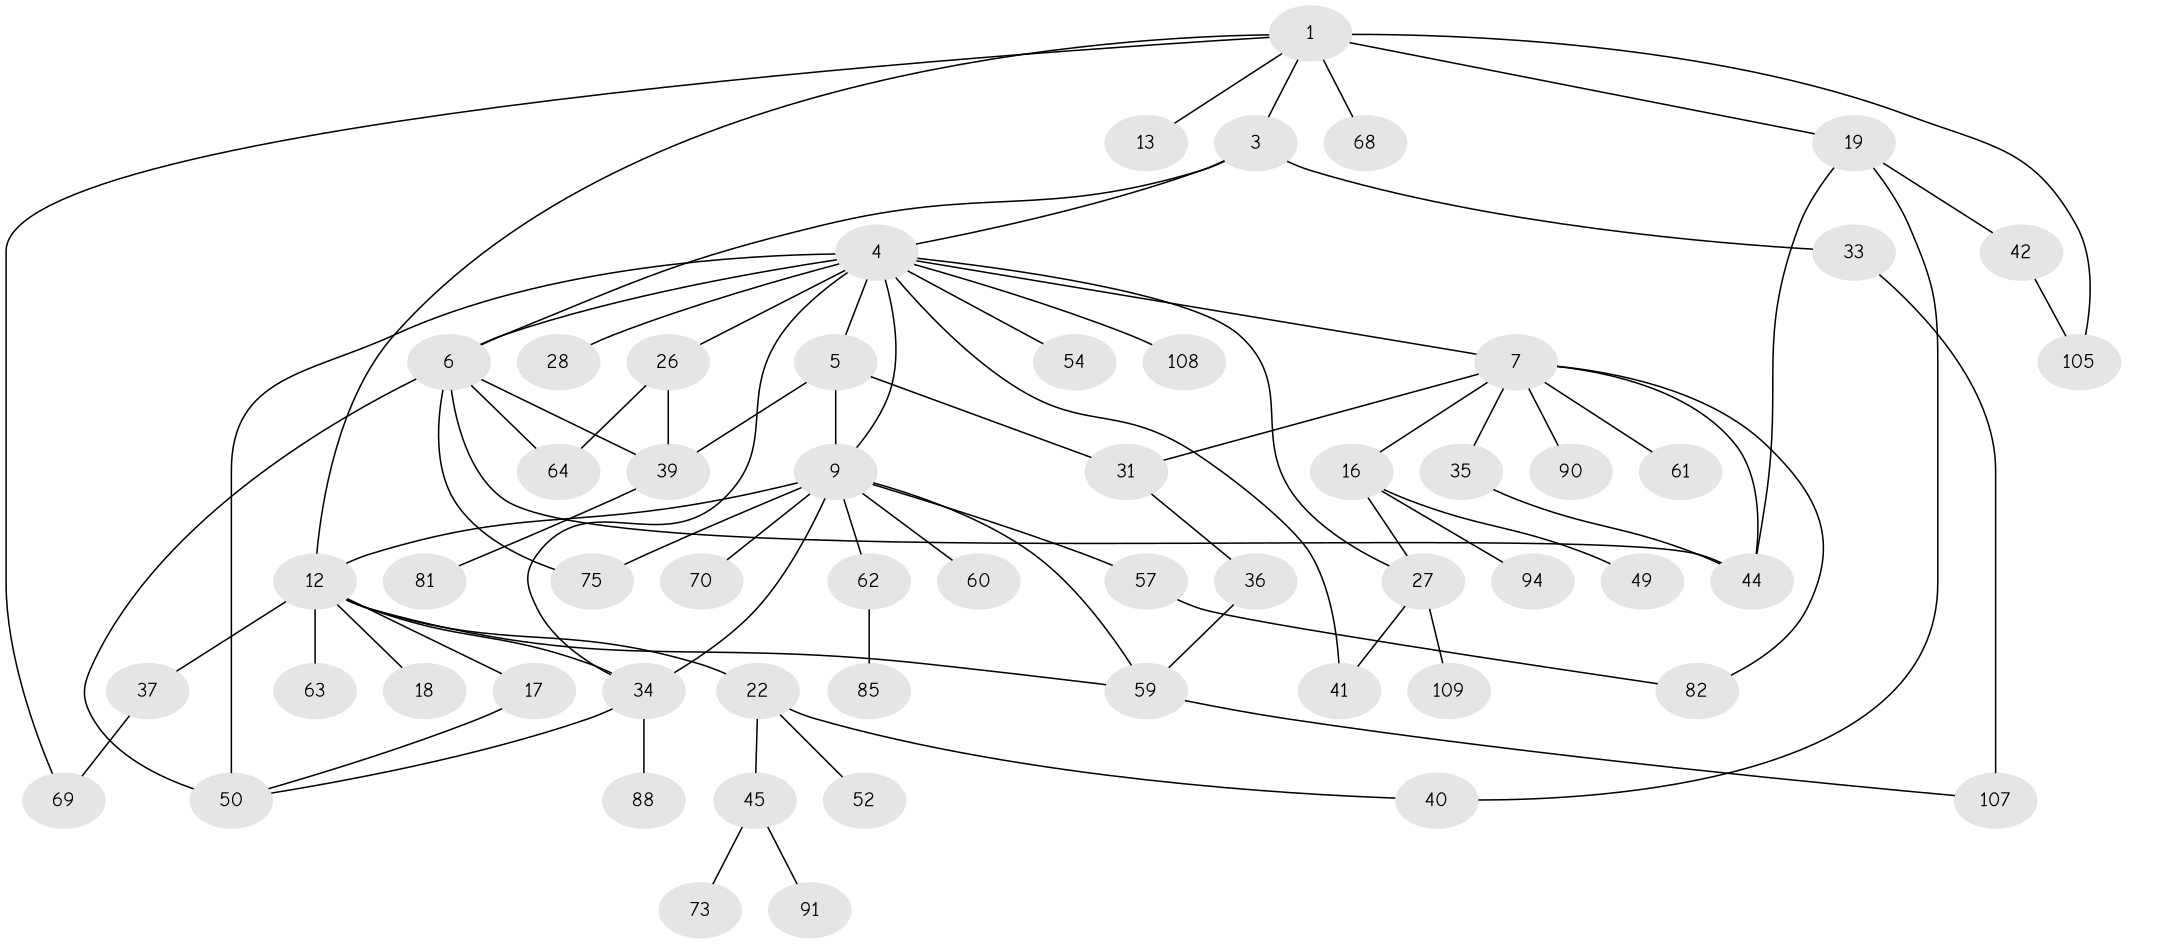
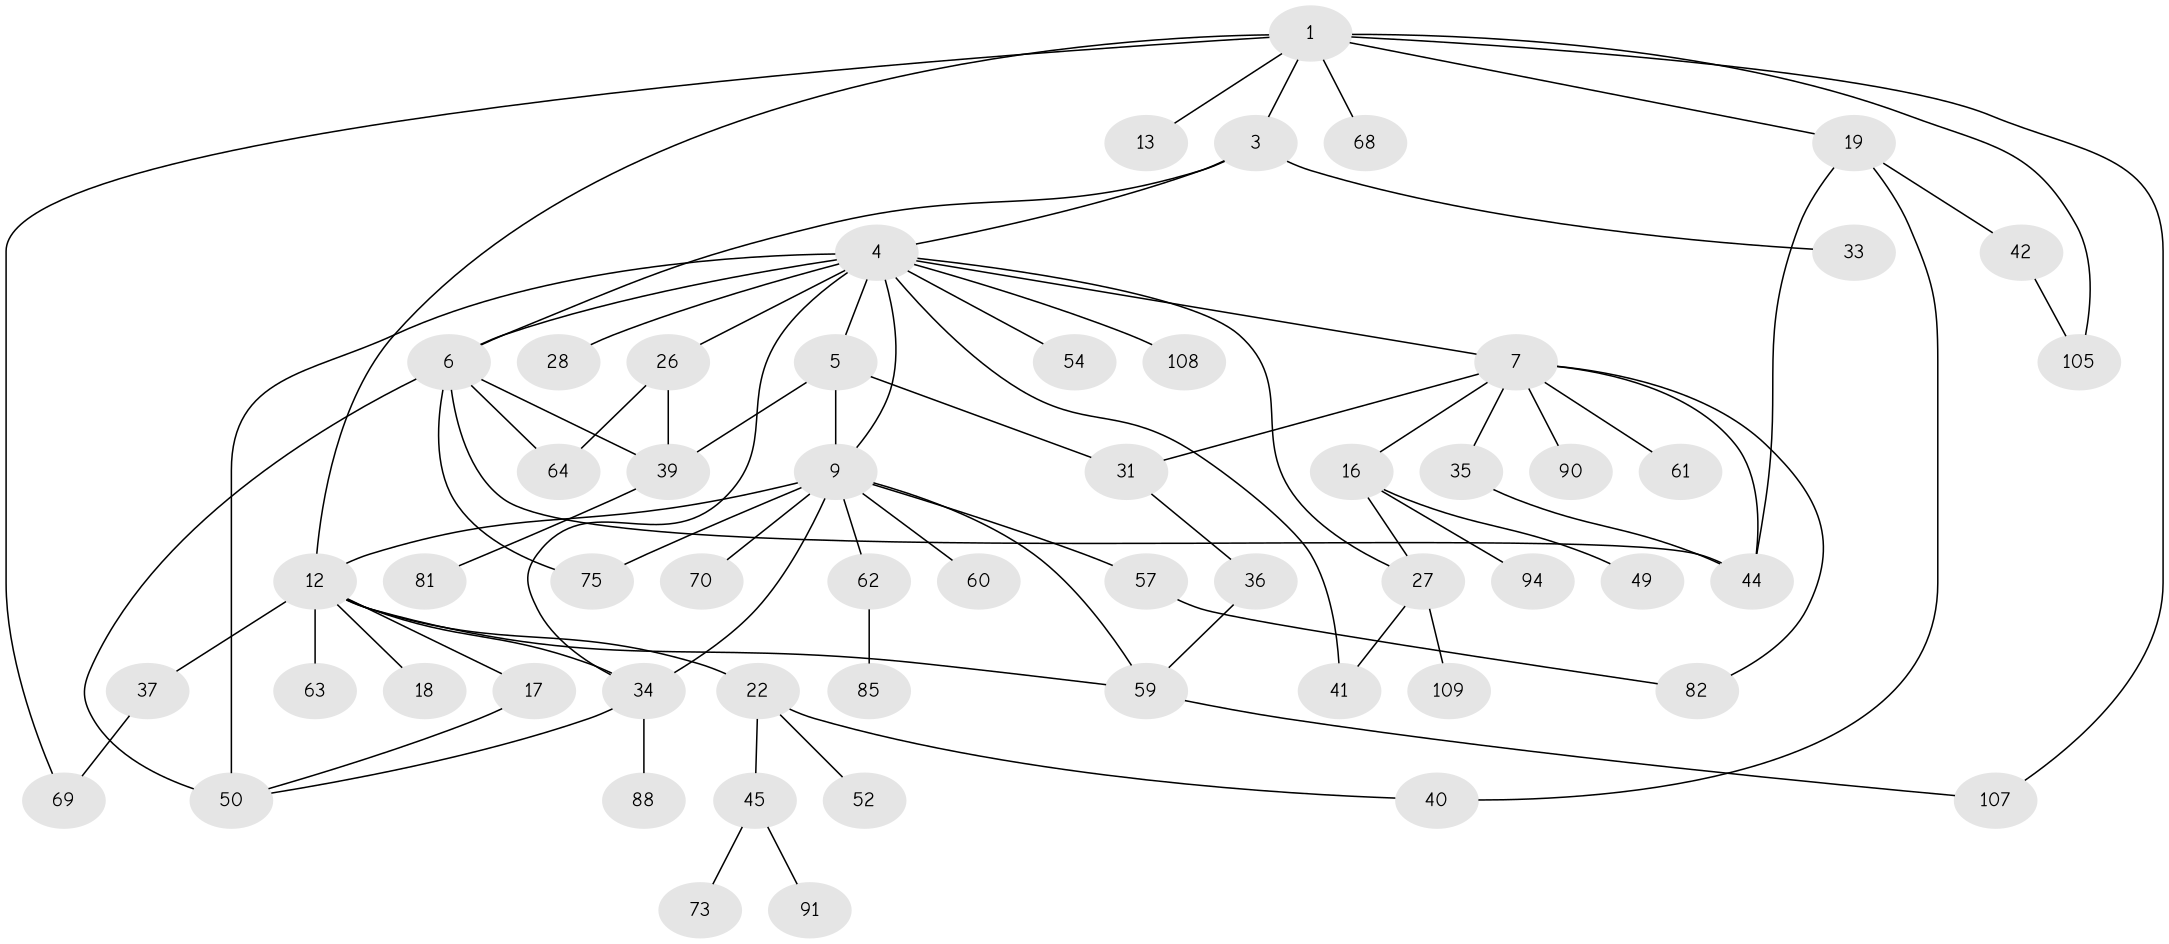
edge "33" -- "107": now "1" -- "107"
